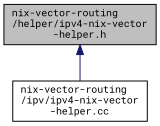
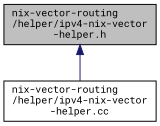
node "nix-vector-routing /ipv/ipv4-nix-vector -helper.cc": label "nix-vector-routing /ipv/ipv4-nix-vector -helper.cc" -> "nix-vector-routing /helper/ipv4-nix-vector -helper.cc"
